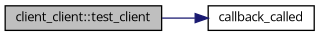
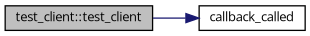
node "client_client::test_client": label "client_client::test_client" -> "test_client::test_client"
